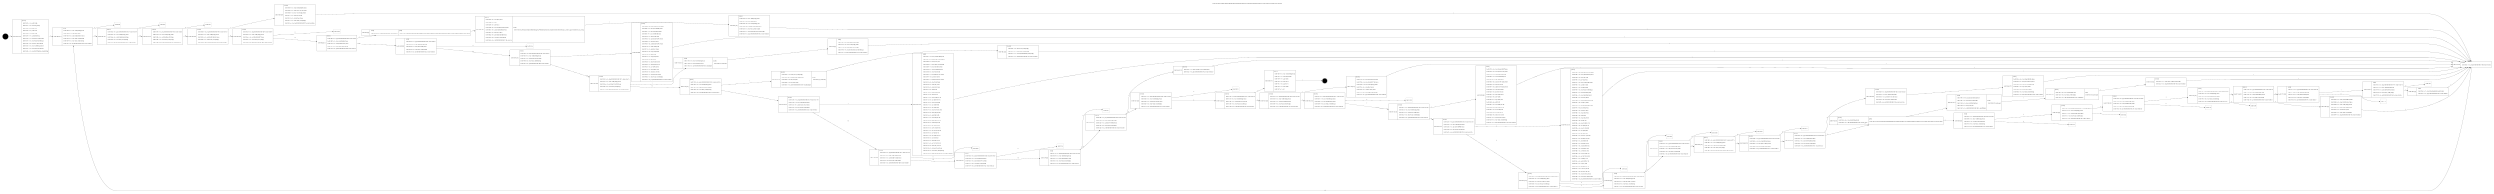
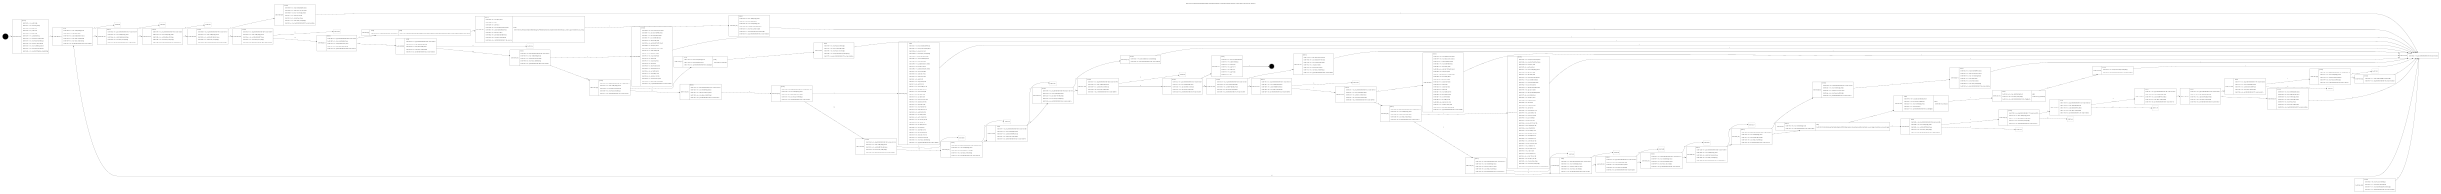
node "0x401855 [23]": removed
node "0x401b9e": removed
